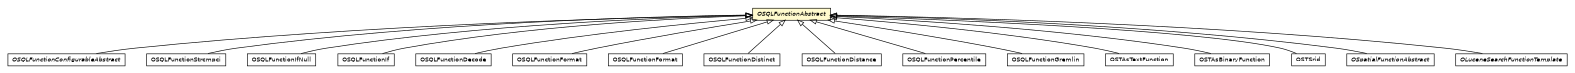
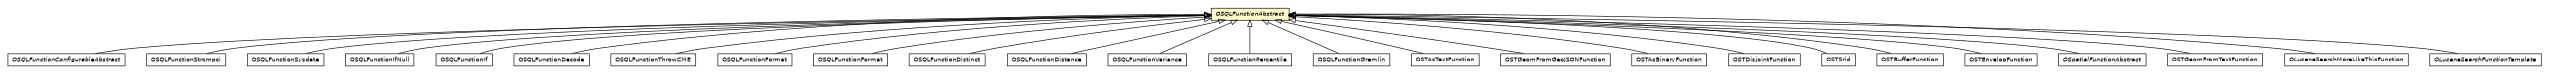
node "OSQLFunctionSysdate": added
node "OSQLFunctionThrowCME": added
node "OSQLFunctionVariance": added
node "OSTGeomFromGeoJSONFunction": added
node "OSTDisjointFunction": added
node "OSTBufferFunction": added
node "OSTEnvelopFunction": added
node "OSTGeomFromTextFunction": added
node "OLuceneSearchMoreLikeThisFunction": added
